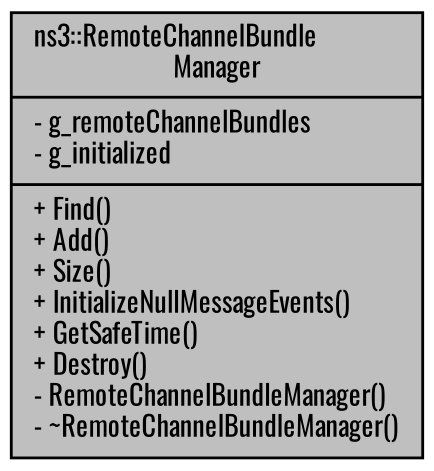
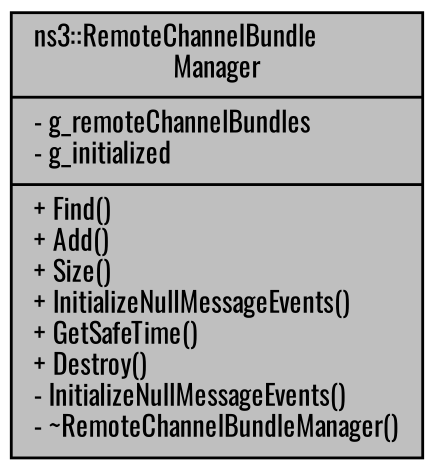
node "ns3::RemoteChannelBundle": text "- RemoteChannelBundleManager()" -> "- InitializeNullMessageEvents()"
